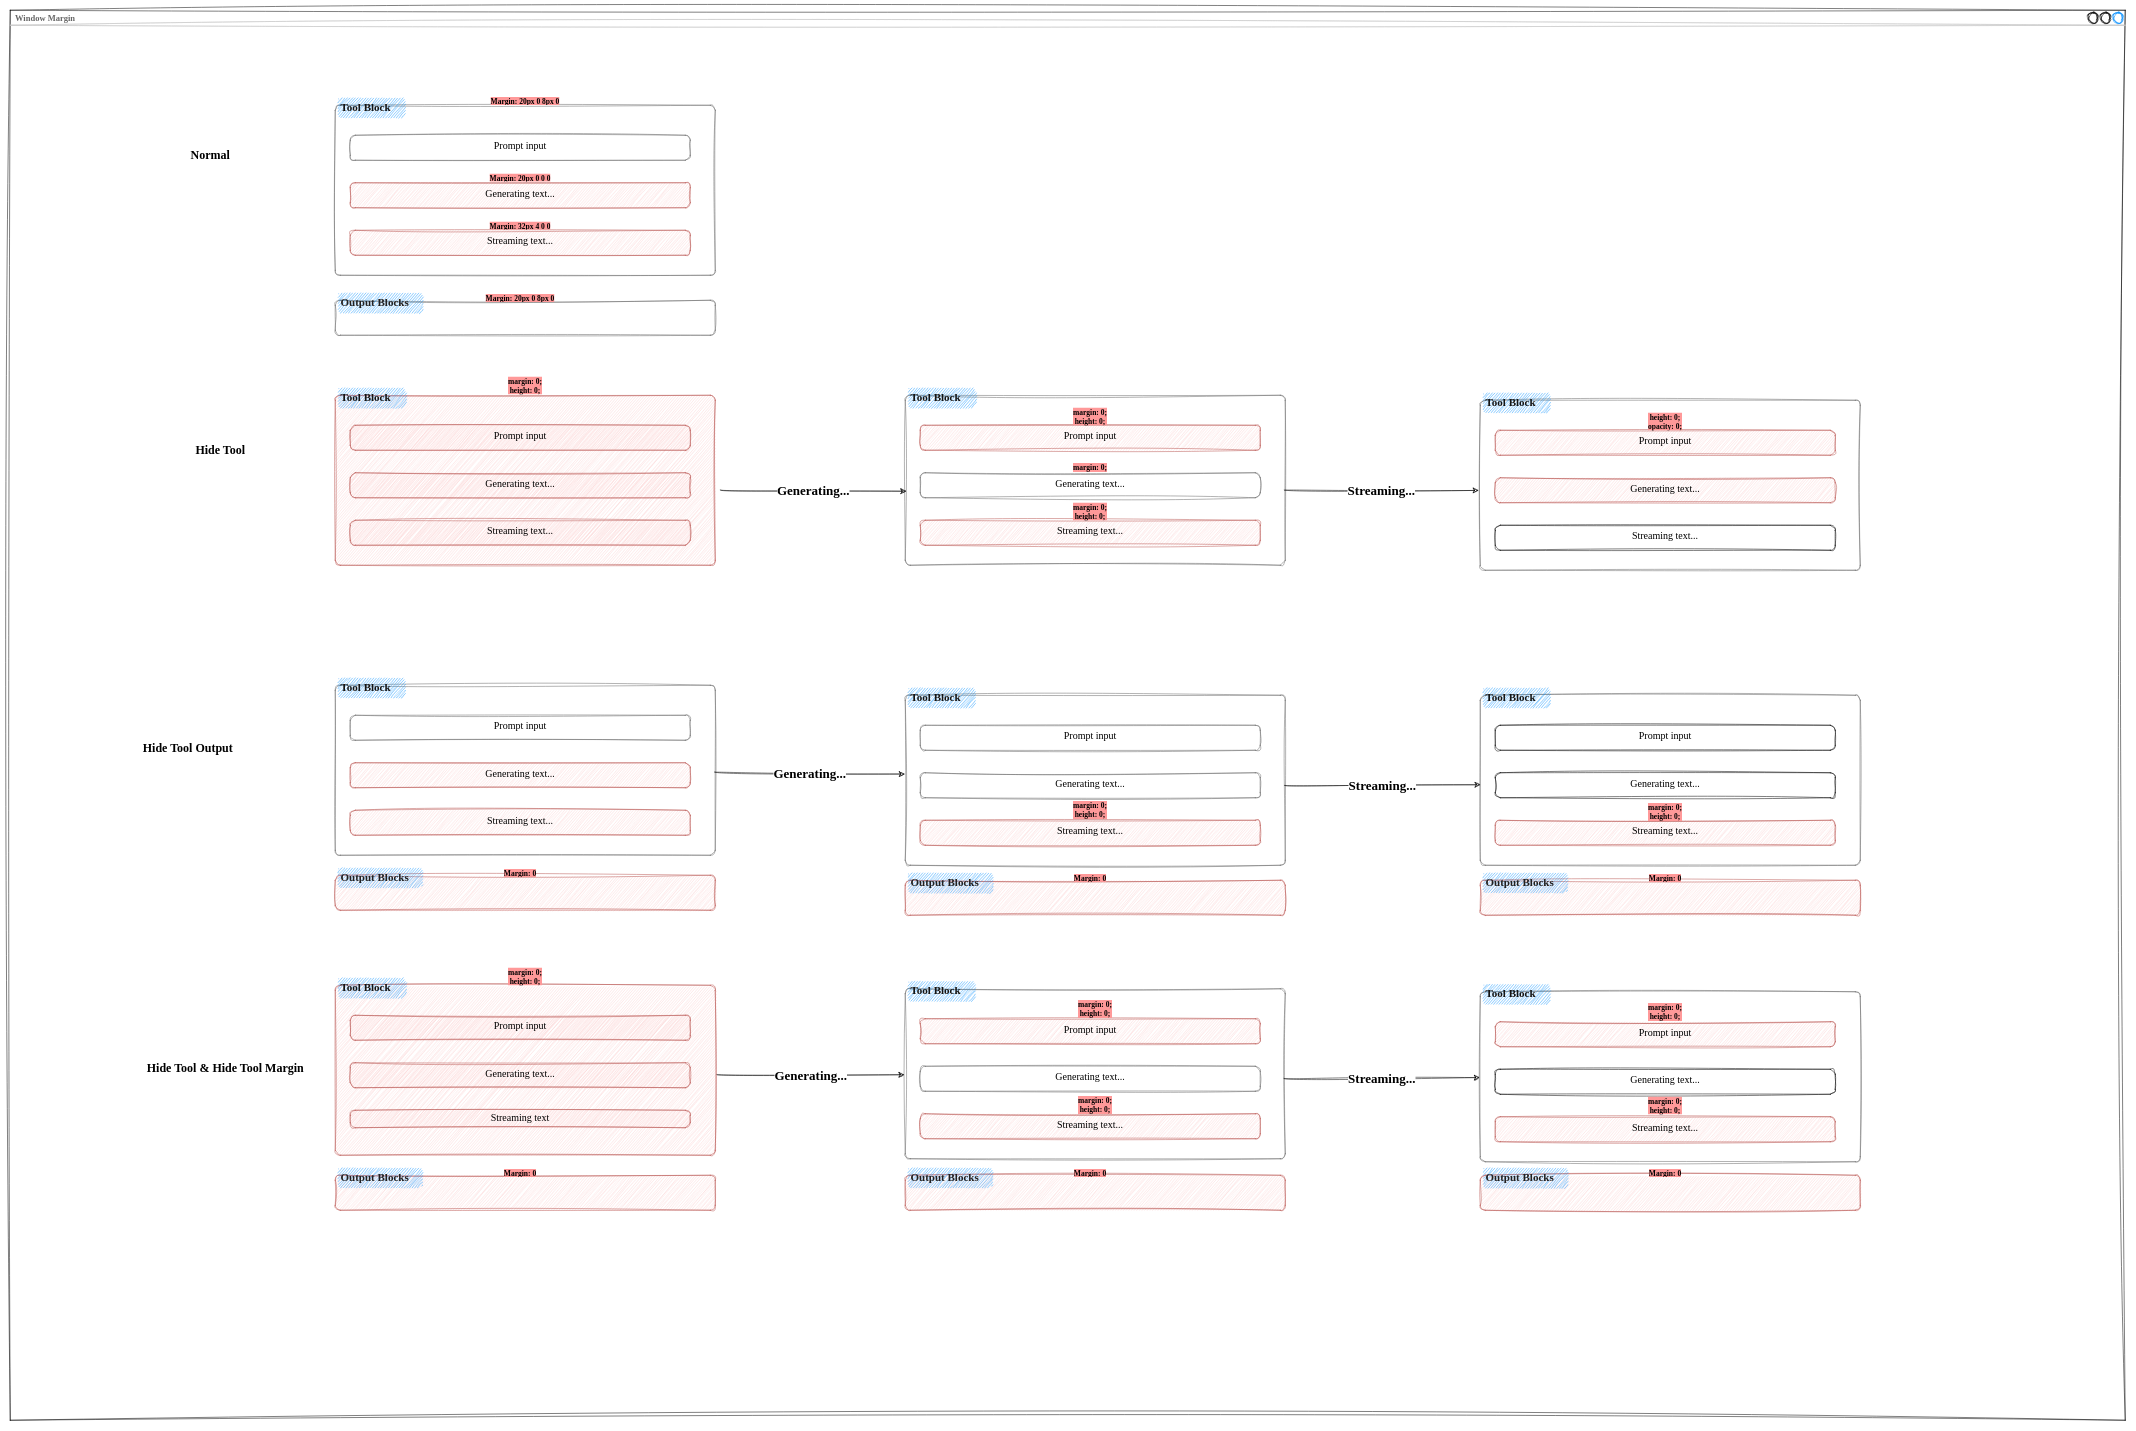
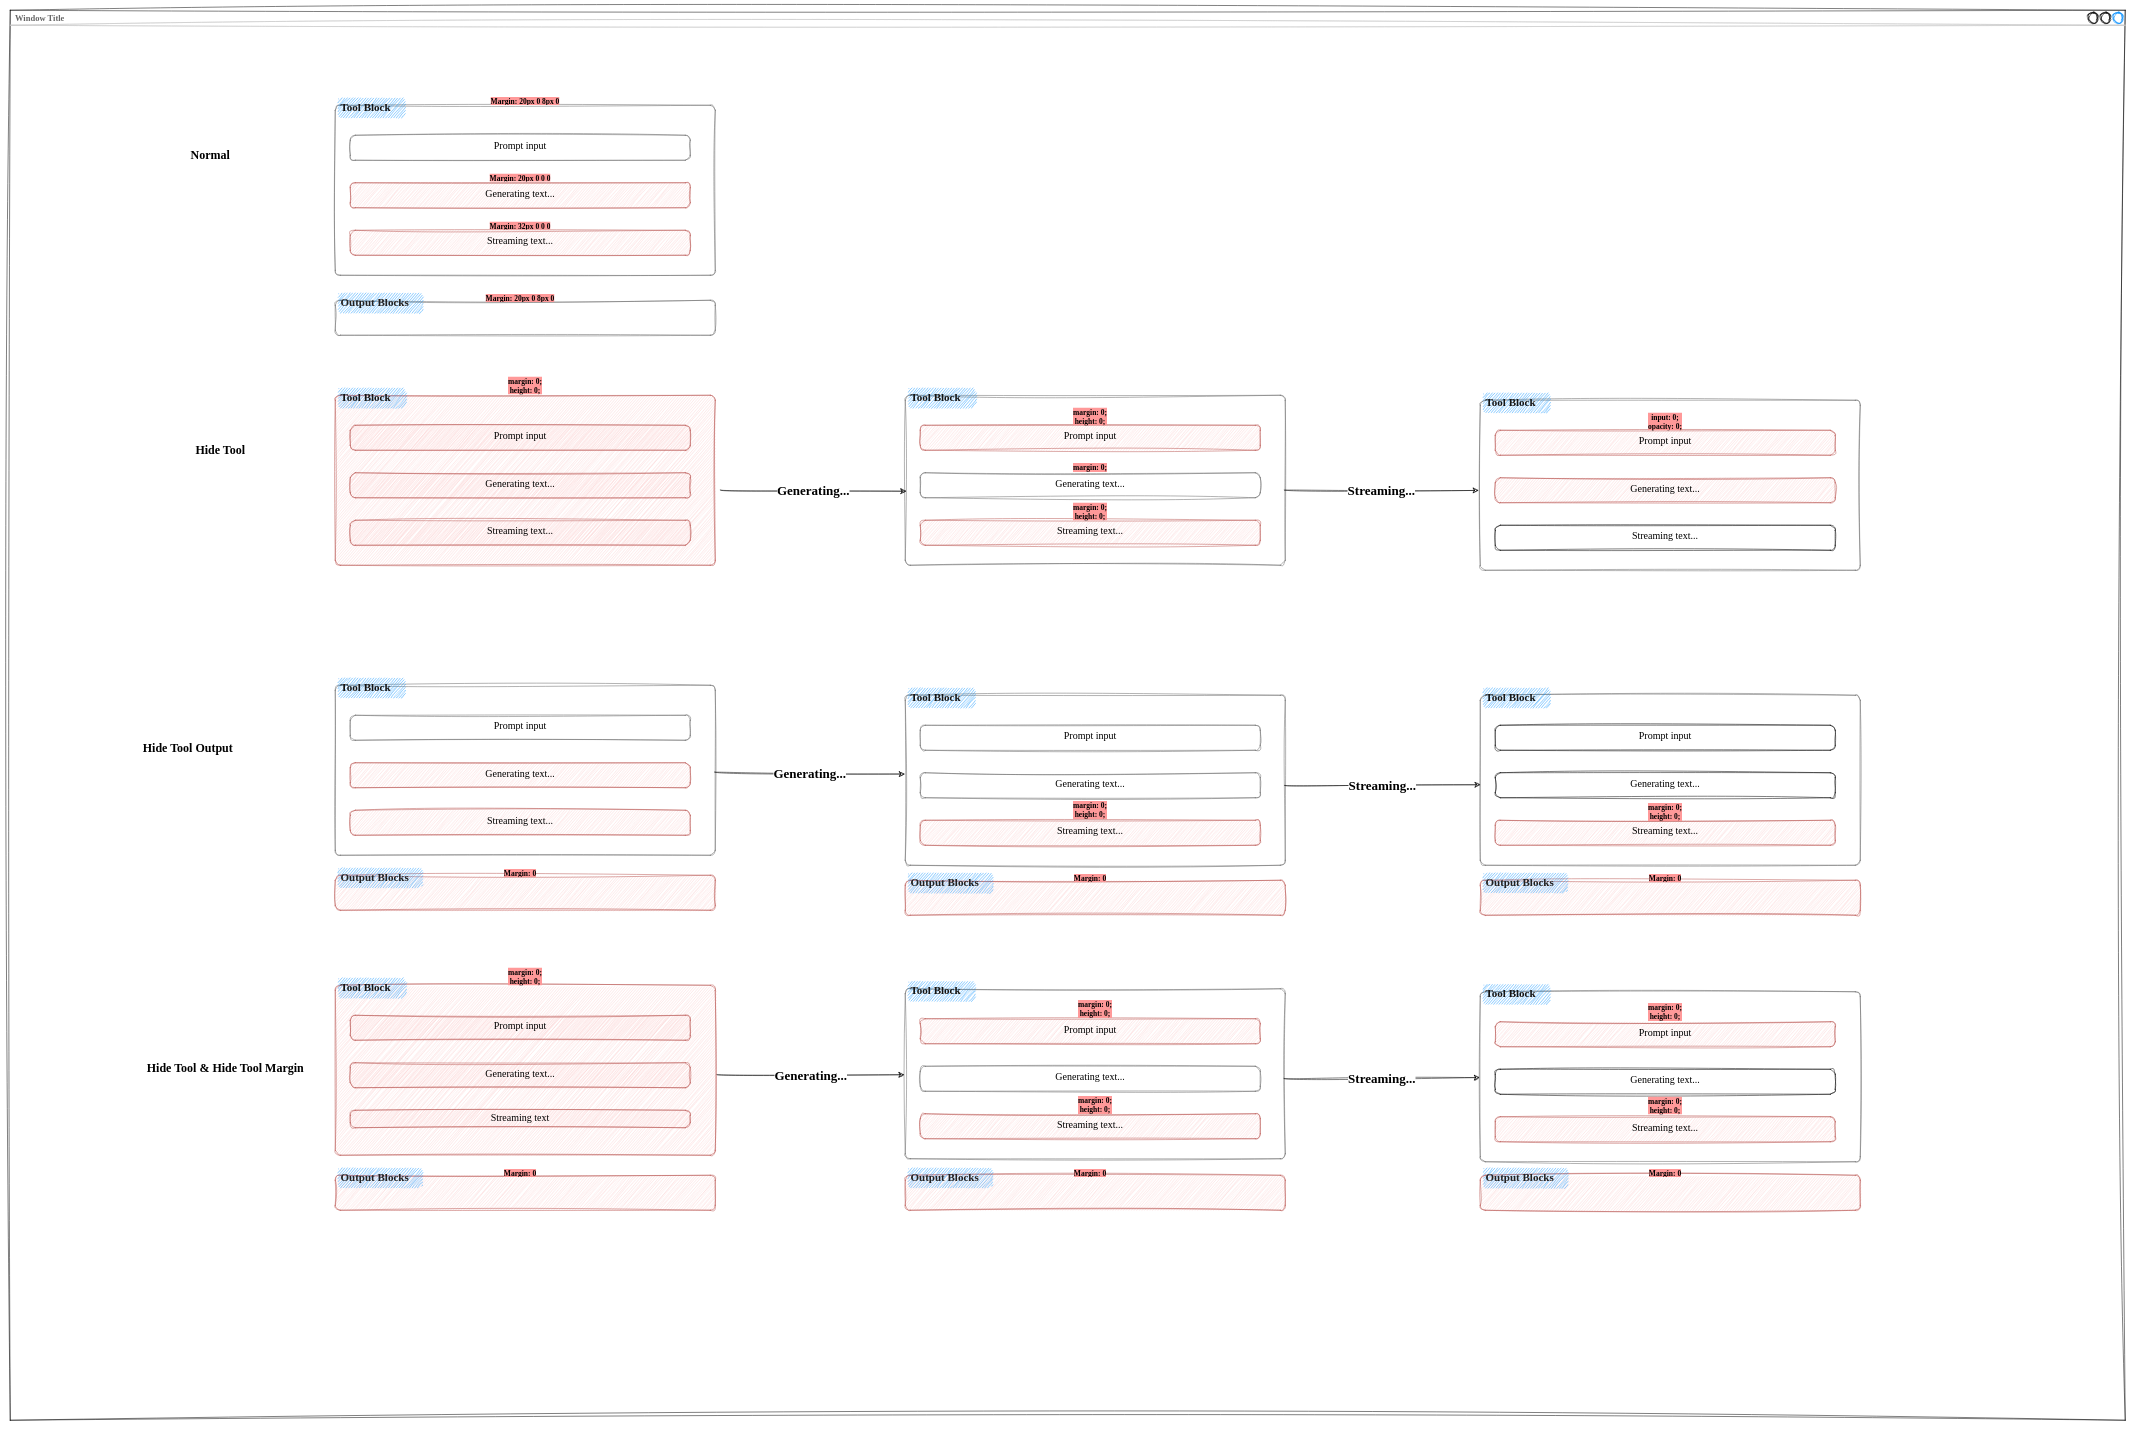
node "Window Margin": label "Window Margin" -> "Window Title"
node "Margin: 32px 4 0 0": label "Margin: 32px 4 0 0" -> "Margin: 32px 0 0 0"
node "height: 0; opacity: 0;": label "height: 0; opacity: 0;" -> "input: 0; opacity: 0;"
